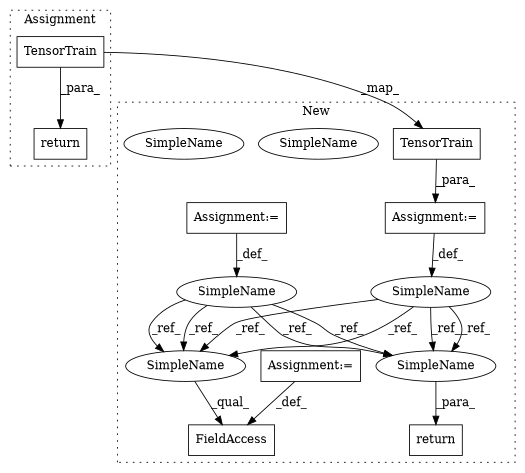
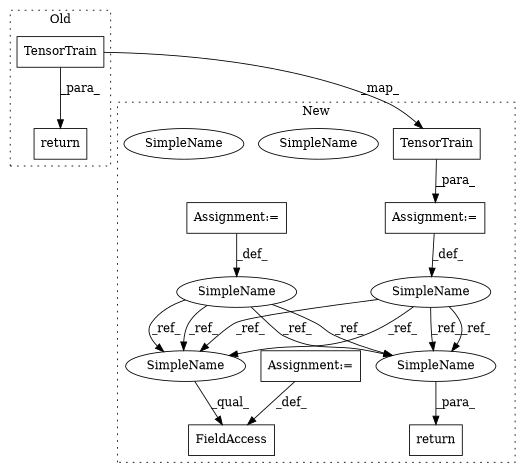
cluster "Assignment": label "Assignment" -> "Old"
